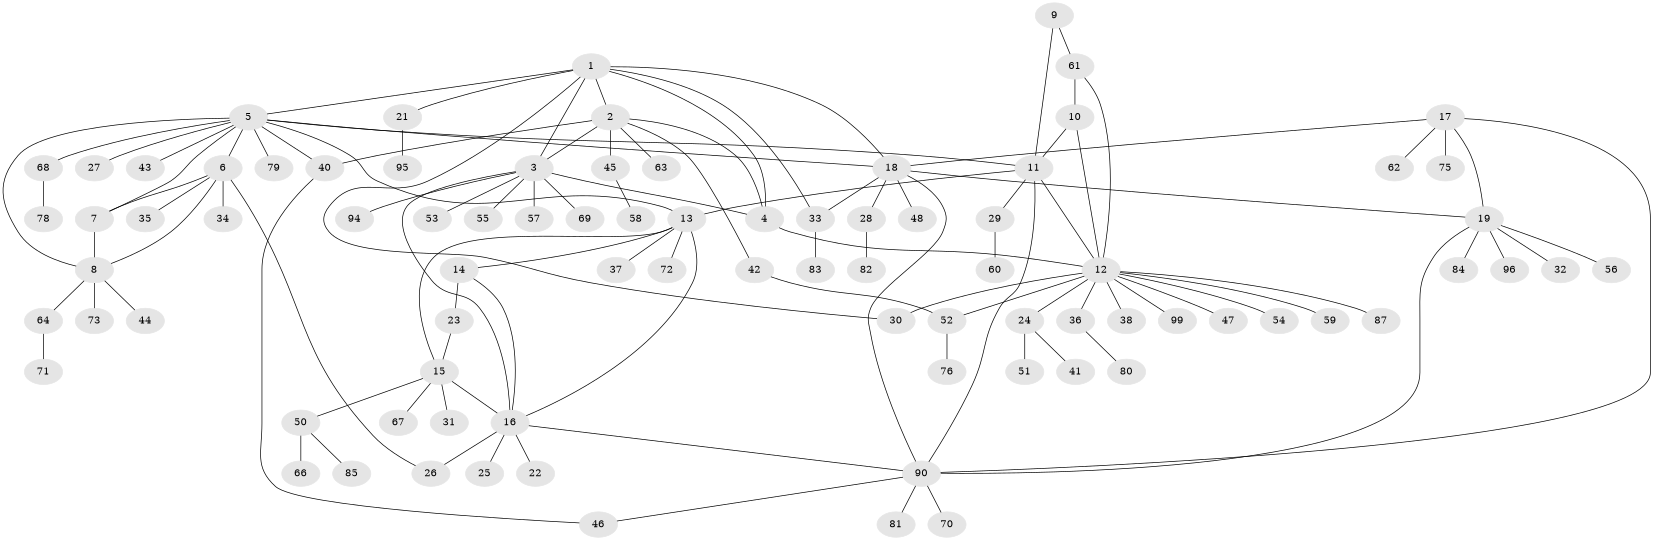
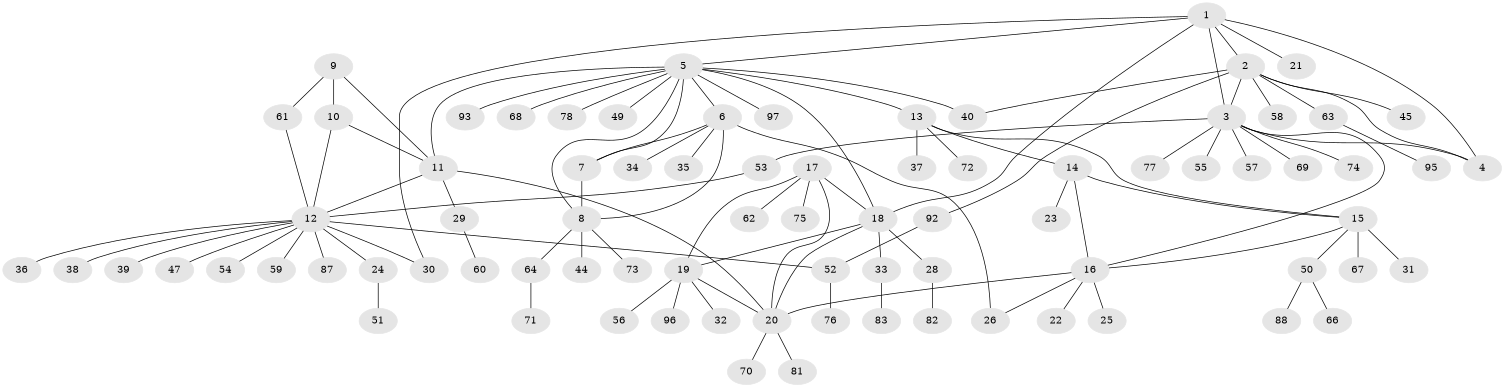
edge "61" -- "10": now "9" -- "10"
edge "1" -- "33": removed
edge "21" -- "95": now "63" -- "95"
node "27": label "27" -> "97"
node "43": label "43" -> "93"
node "79": label "79" -> "49"
node "77": added
edge "11" -- "13": removed
edge "68" -- "78": now "5" -- "78"
edge "45" -- "58": now "2" -- "58"
node "94": label "94" -> "74"
node "48": removed
edge "4" -- "12": now "53" -- "12"
node "42": label "42" -> "92"
node "84": removed
node "99": label "99" -> "39"
edge "23" -- "15": now "14" -- "15"
edge "13" -- "16": removed
node "41": removed
node "80": removed
node "85": label "85" -> "88"
node "90": label "90" -> "20"
node "46": removed
